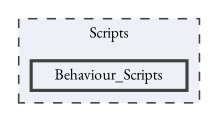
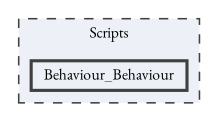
node "Behaviour_Scripts": label "Behaviour_Scripts" -> "Behaviour_Behaviour"
